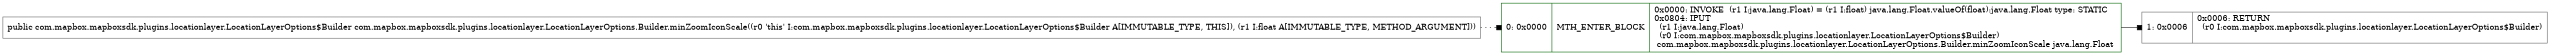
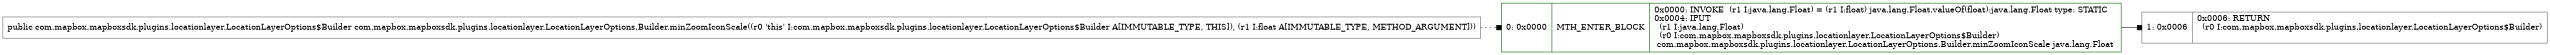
node "0: 0x0000": text "0x0804: IPUT" -> "0x0004: IPUT"
